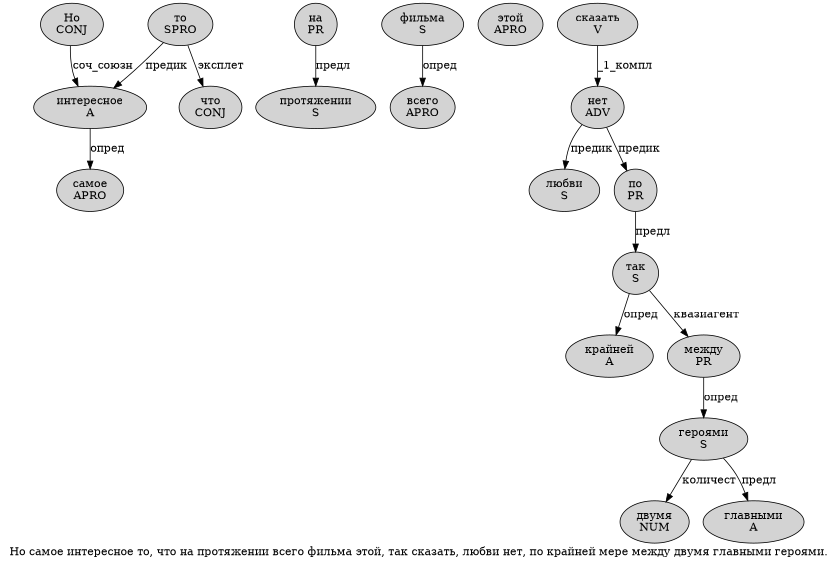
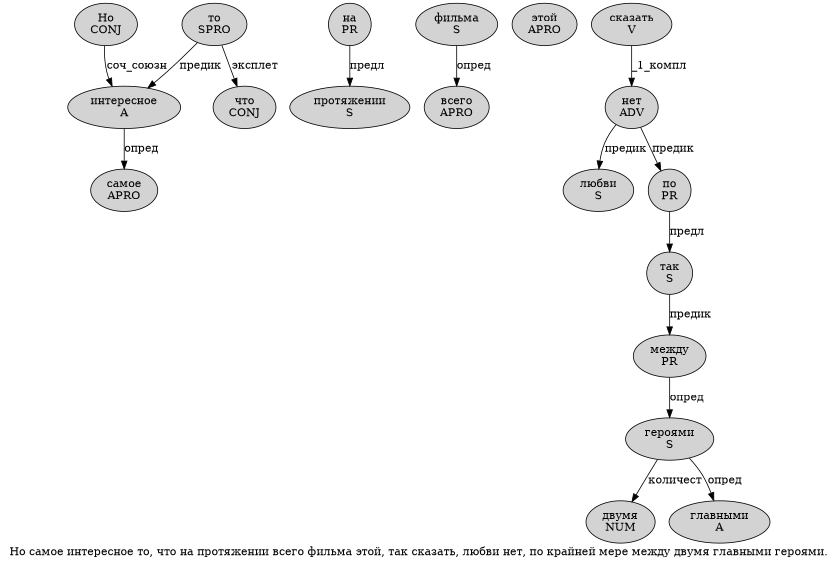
edge "так S" -> "между PR": label "квазиагент" -> "предик"
node "крайней A": removed
edge "героями S" -> "главными A": label "предл" -> "опред"
